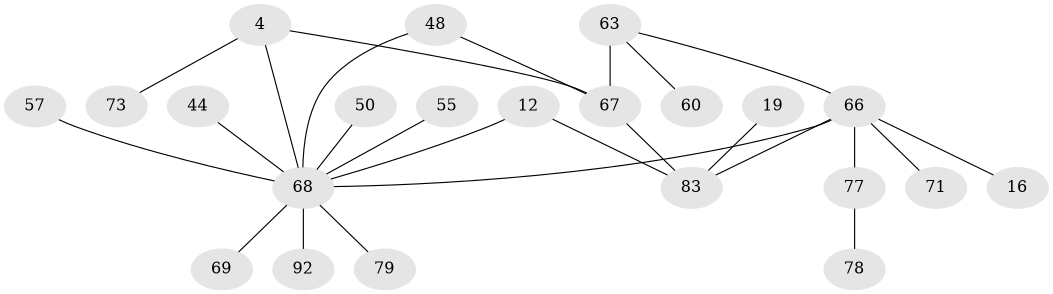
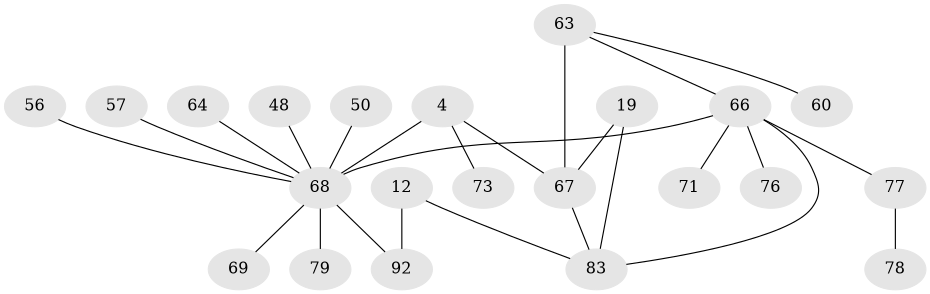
edge "48" -- "67": now "19" -- "67"
node "44": label "44" -> "64"
node "55": label "55" -> "56"
edge "12" -- "68": now "12" -- "92"
node "16": label "16" -> "76"
